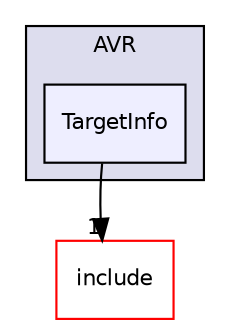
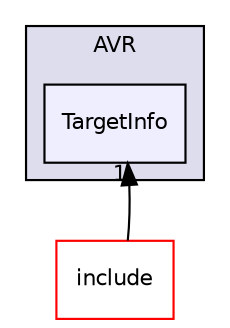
edge "TargetInfo" -> "include": reversed
